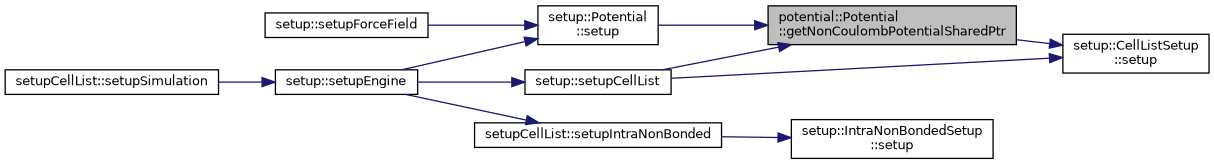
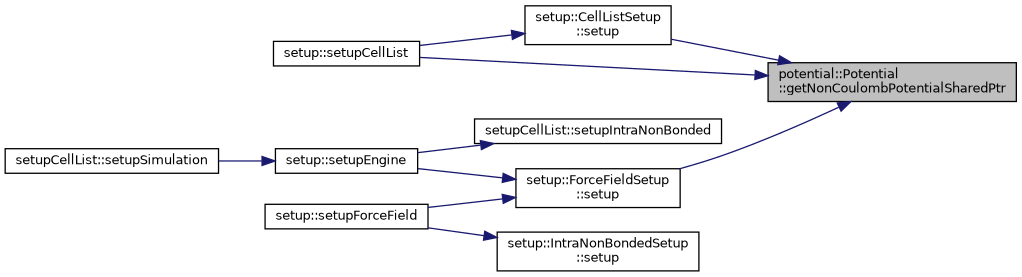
node "setup::Potential ::setup": label "setup::Potential ::setup" -> "setup::ForceFieldSetup ::setup"
edge "potential::Potential ::getNonCoulombPotentialSharedPtr" -> "setup::CellListSetup ::setup": reversed
edge "setup::setupEngine" -> "setup::setupCellList": removed
edge "setupCellList::setupIntraNonBonded" -> "setup::IntraNonBondedSetup ::setup": now "setup::setupForceField" -> "setup::IntraNonBondedSetup ::setup"
